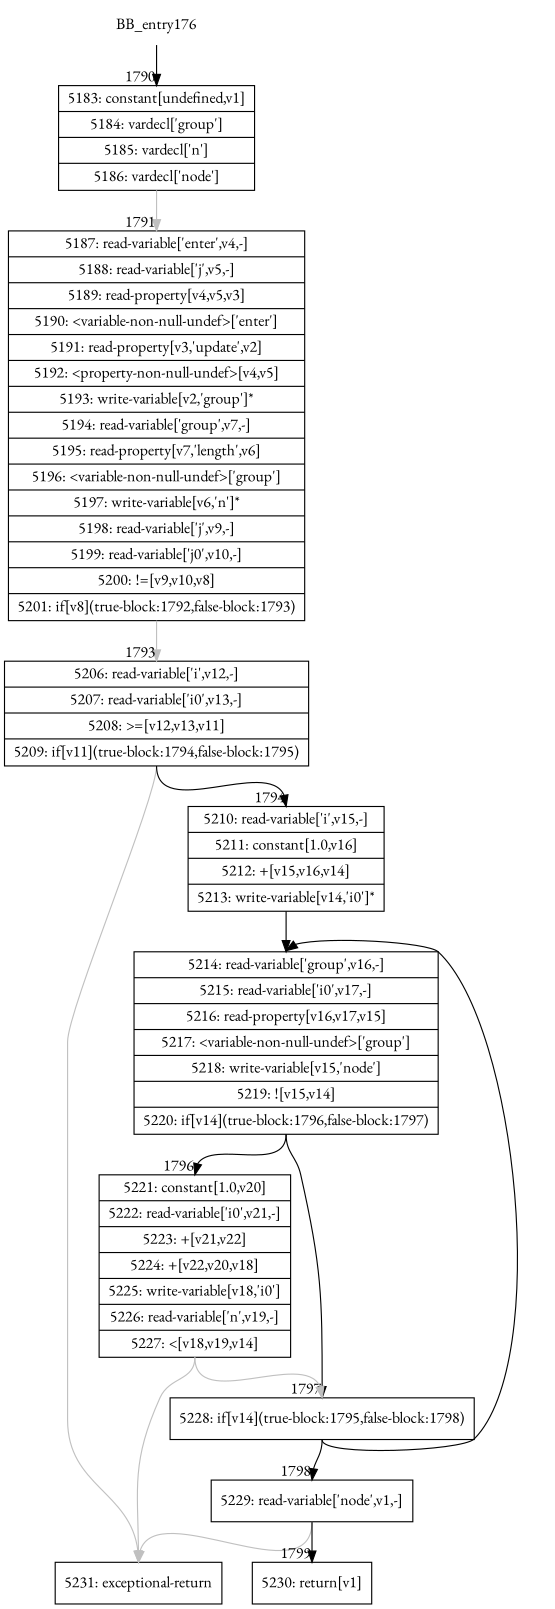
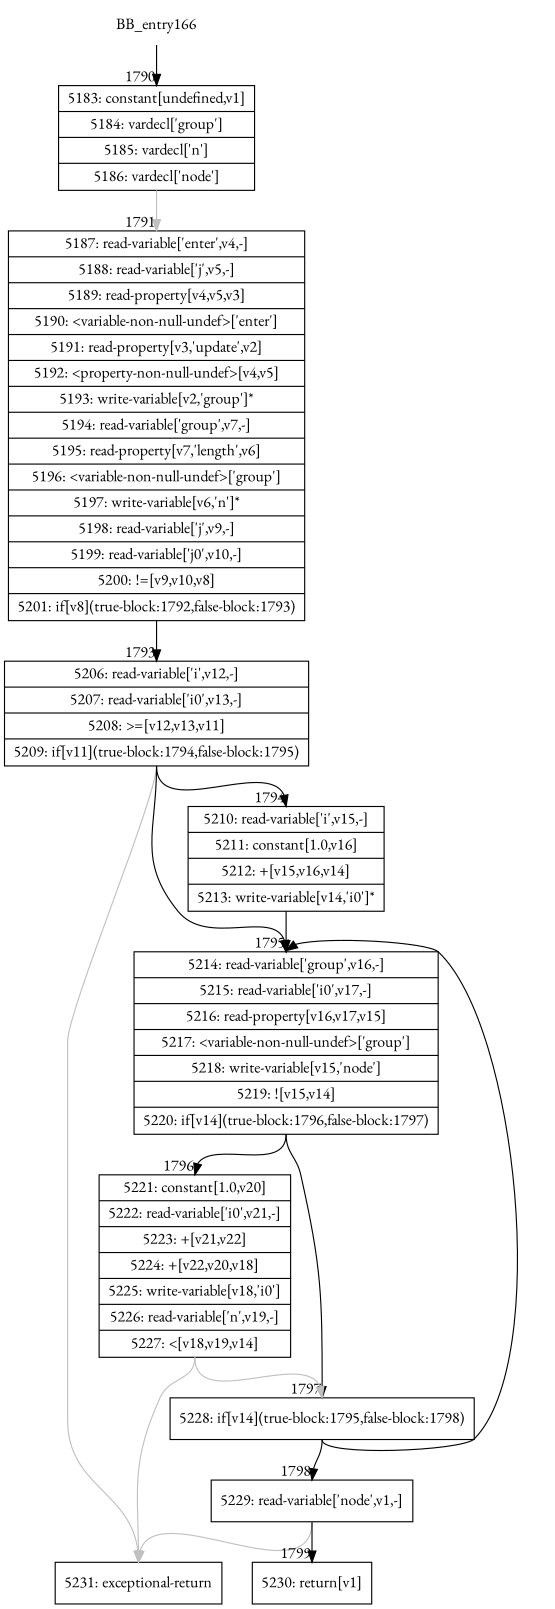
node "BB_entry176": label "BB_entry176" -> "BB_entry166"
edge "5187: read-variable['enter',v4,-]" -> "5206: read-variable['i',v12,-]": color gray -> black
edge "5206: read-variable['i',v12,-]" -> "5214: read-variable['group',v16,-]": added
